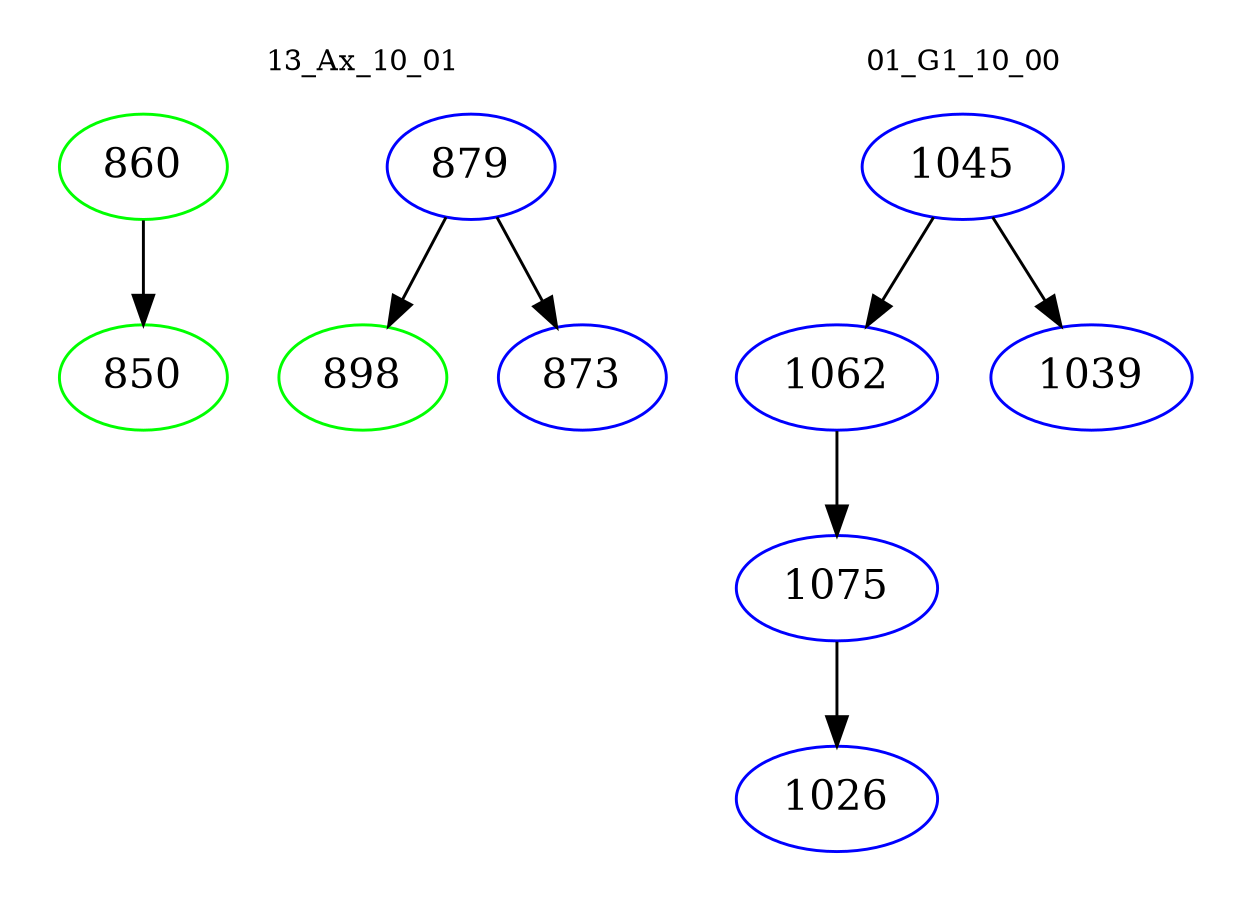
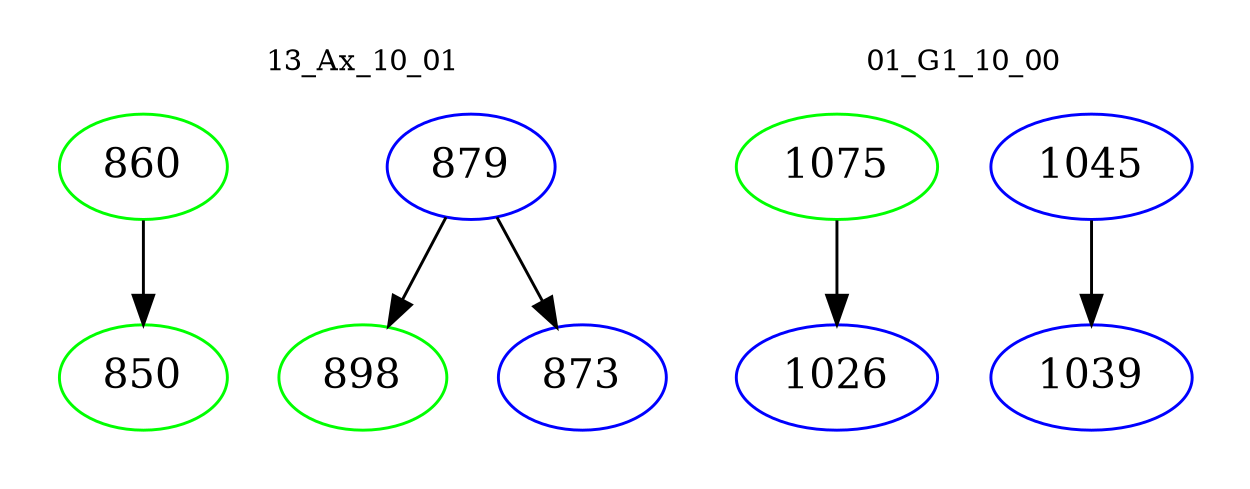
node "1062": removed
node "1075": color blue -> green
